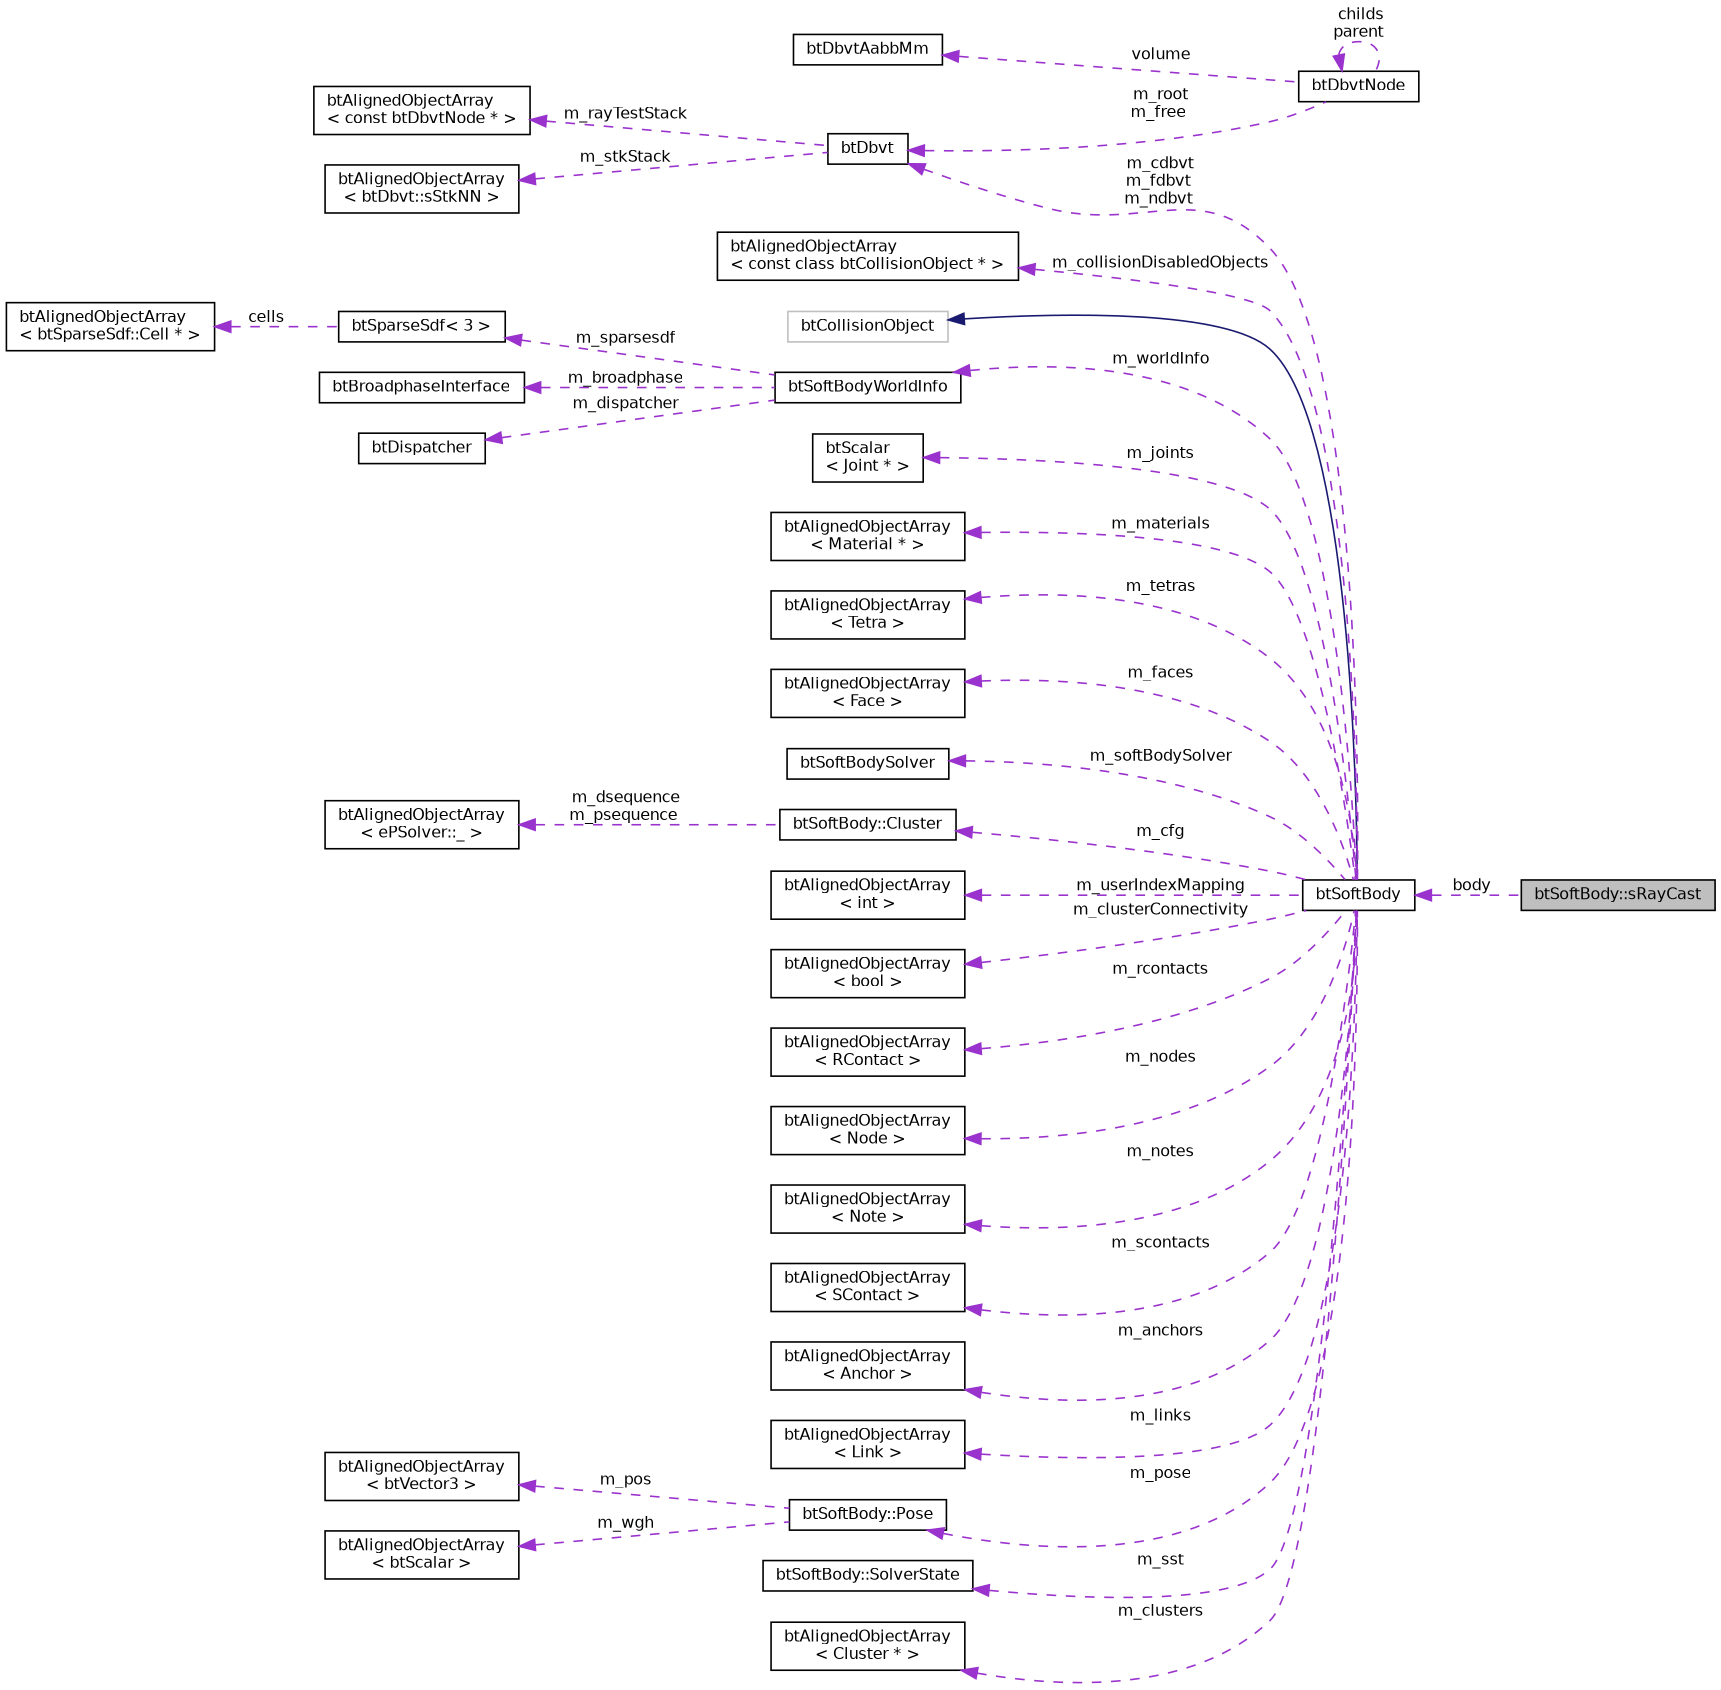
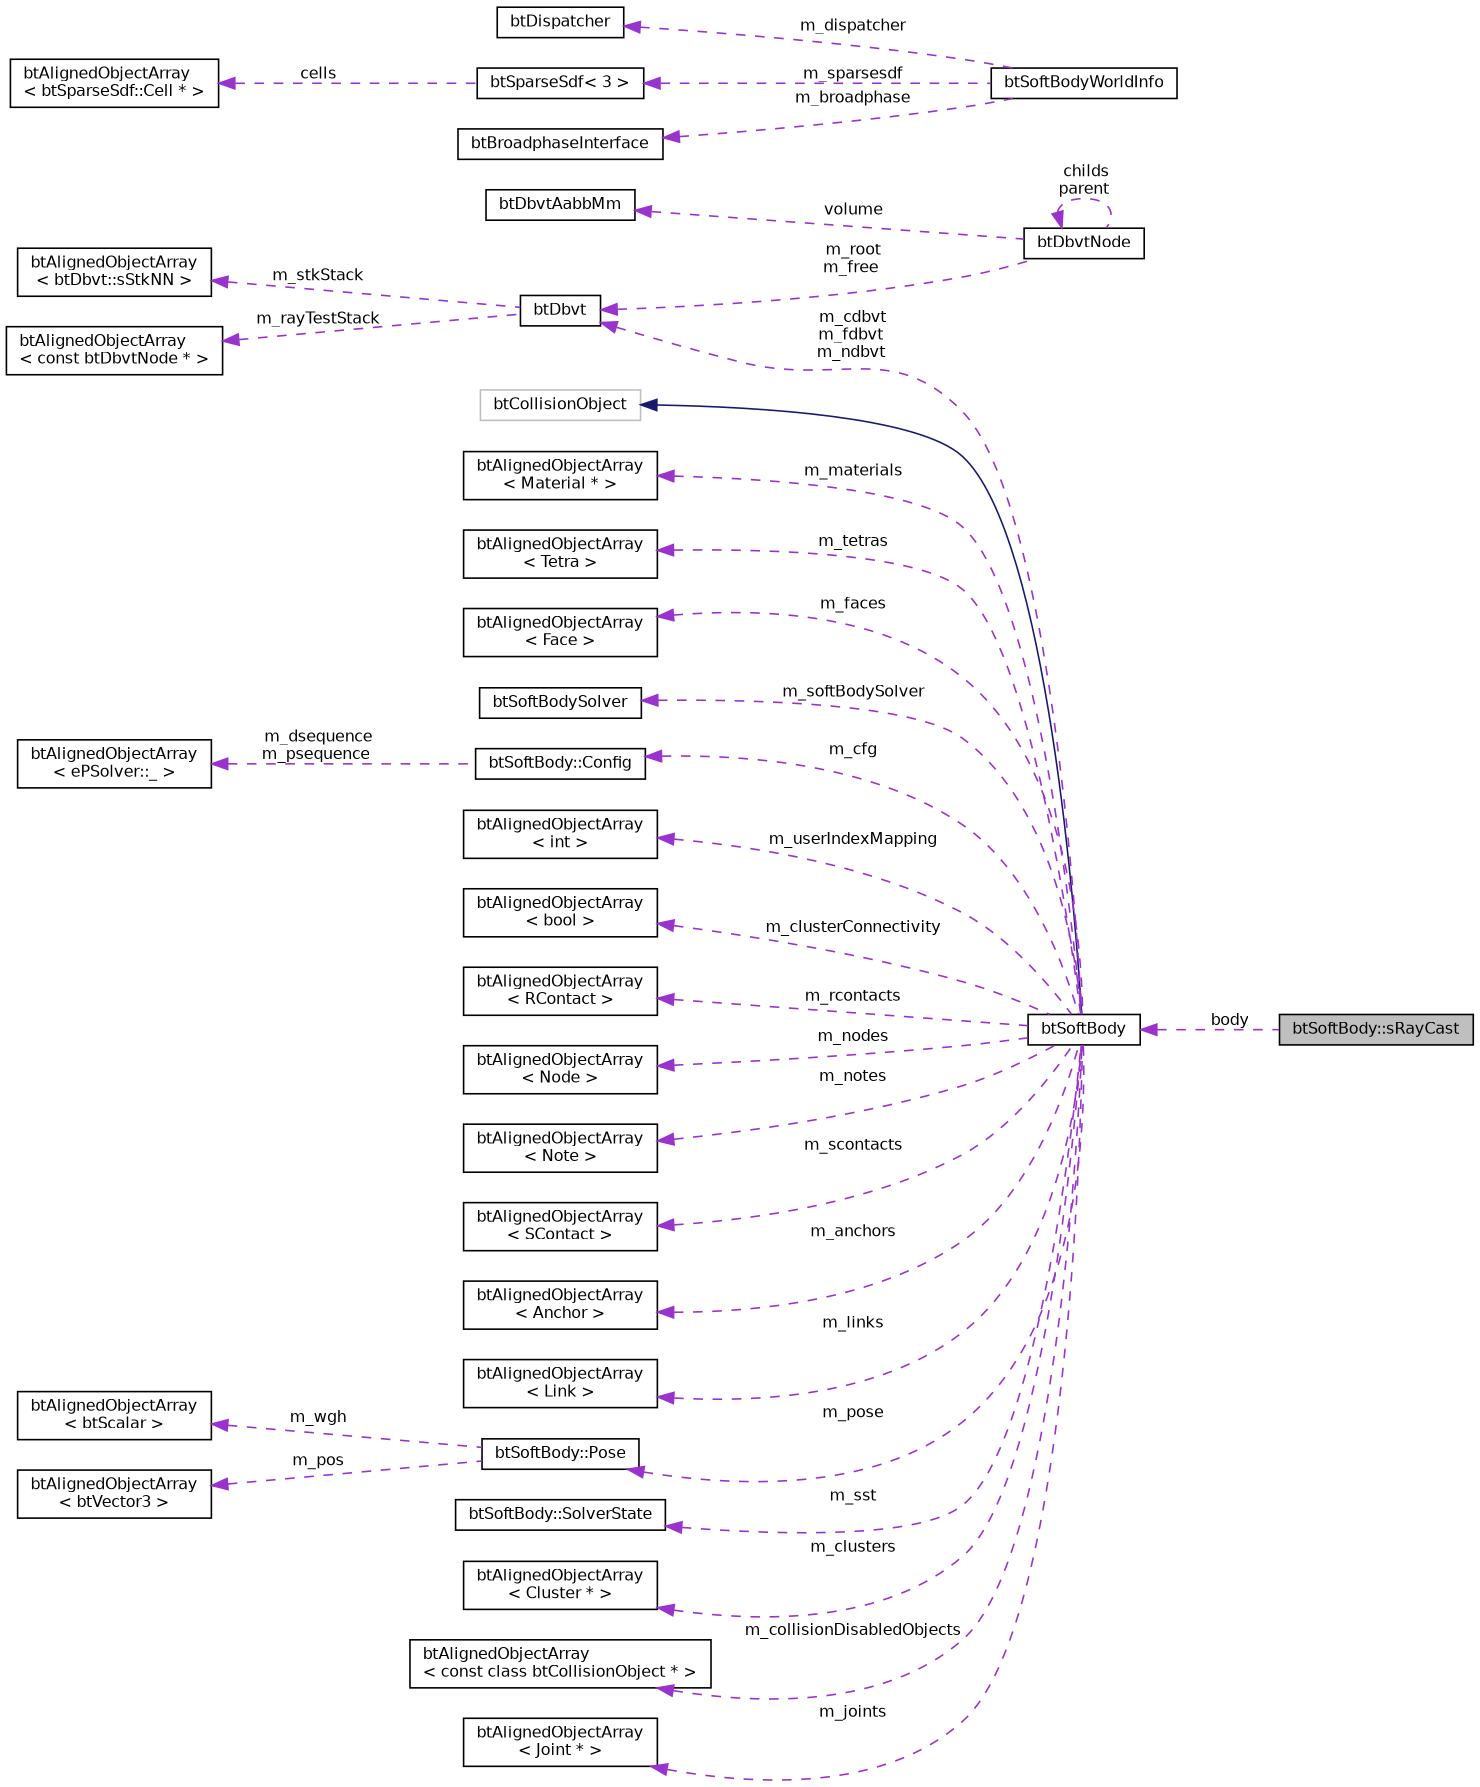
node "btScalar < Joint * >": label "btScalar < Joint * >" -> "btAlignedObjectArray < Joint * >"
edge "btSoftBody" -> "btSoftBodyWorldInfo": removed, label "m_worldInfo"
node "btSoftBody::Cluster": label "btSoftBody::Cluster" -> "btSoftBody::Config"
